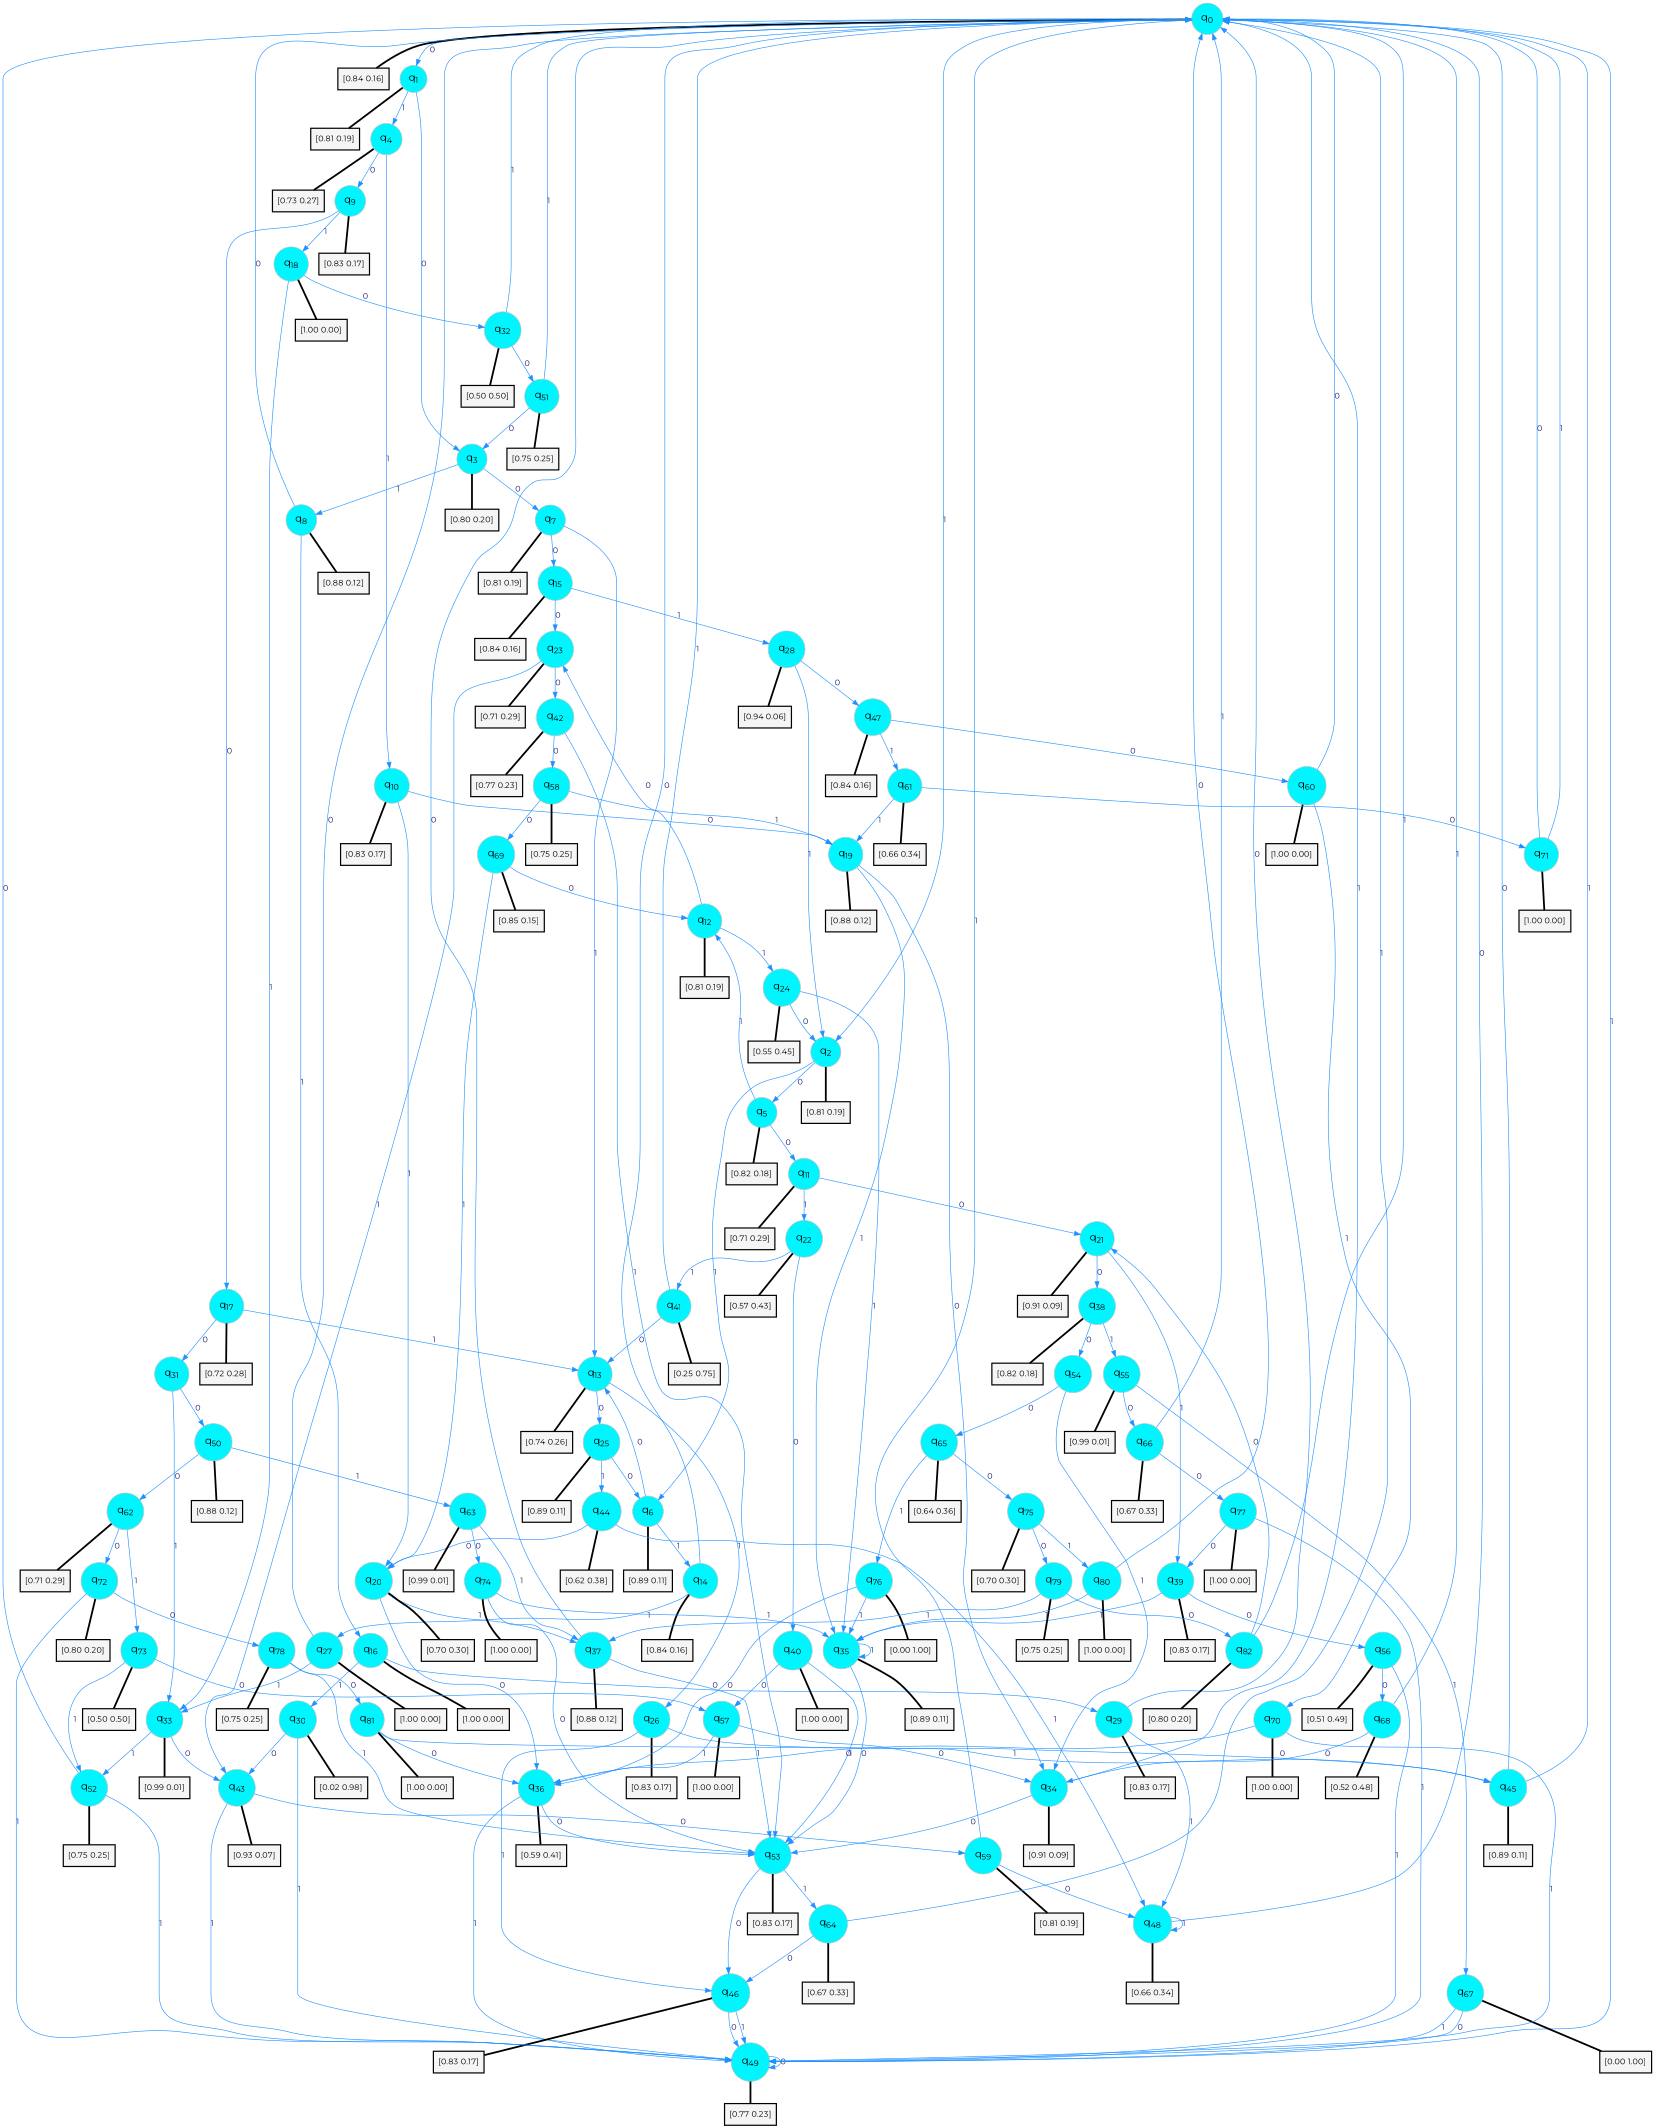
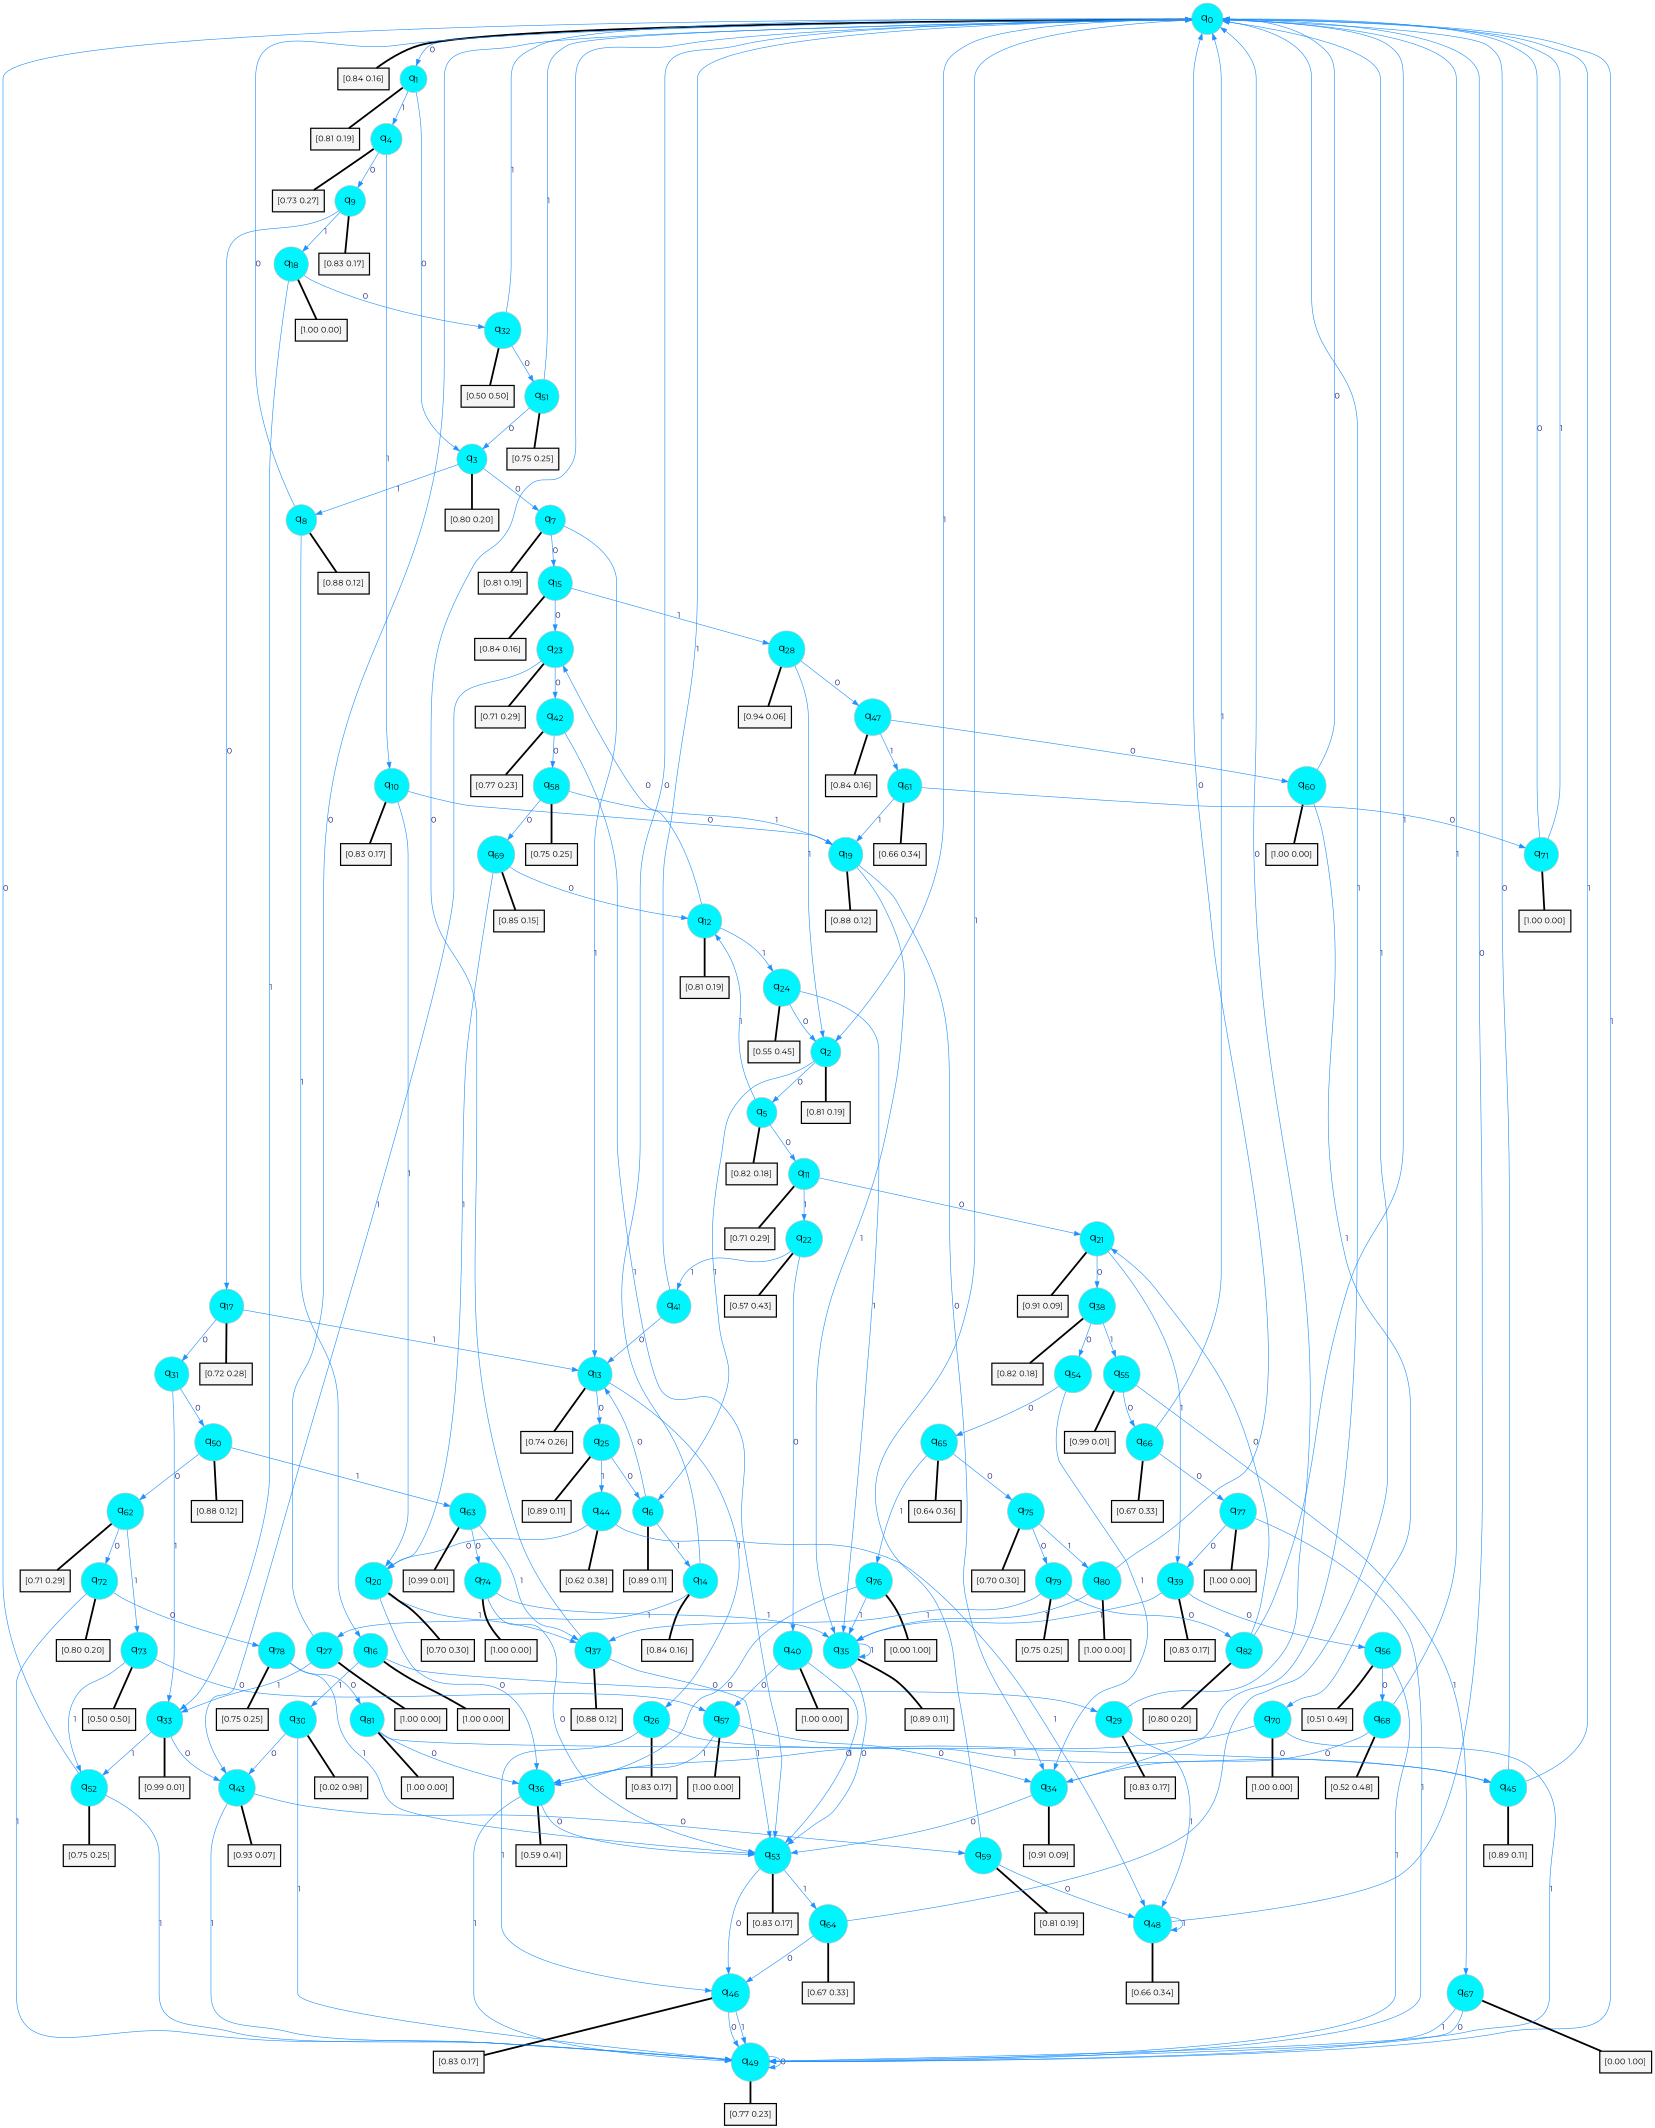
node "[0.25 0.75]": removed
